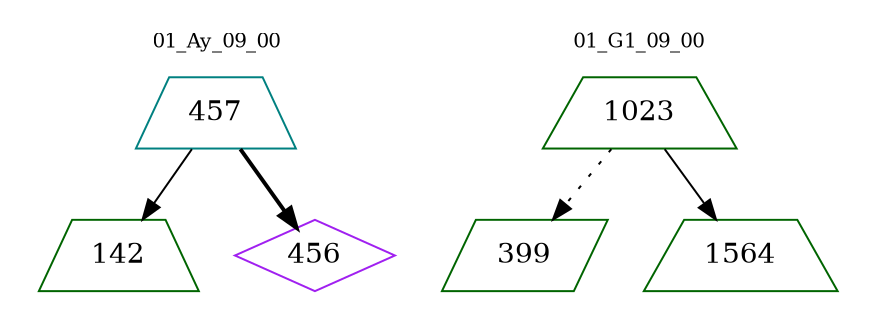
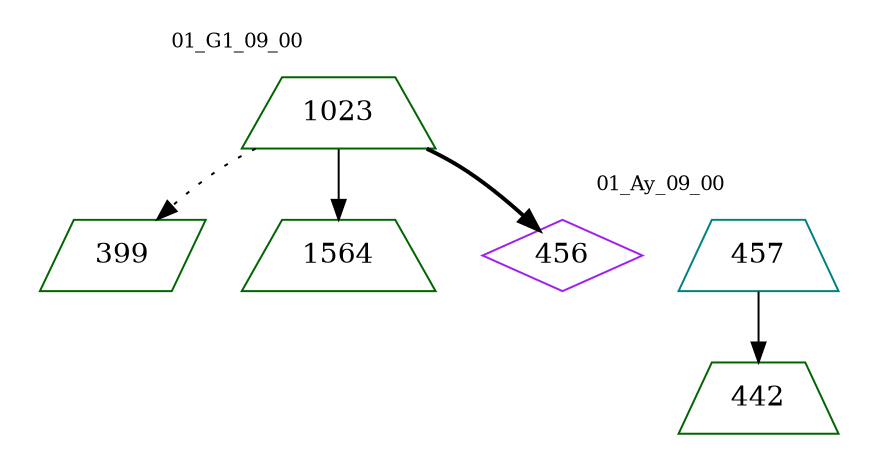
edge "457" -> "456": now "1023" -> "456"
node "142": label "142" -> "442"
